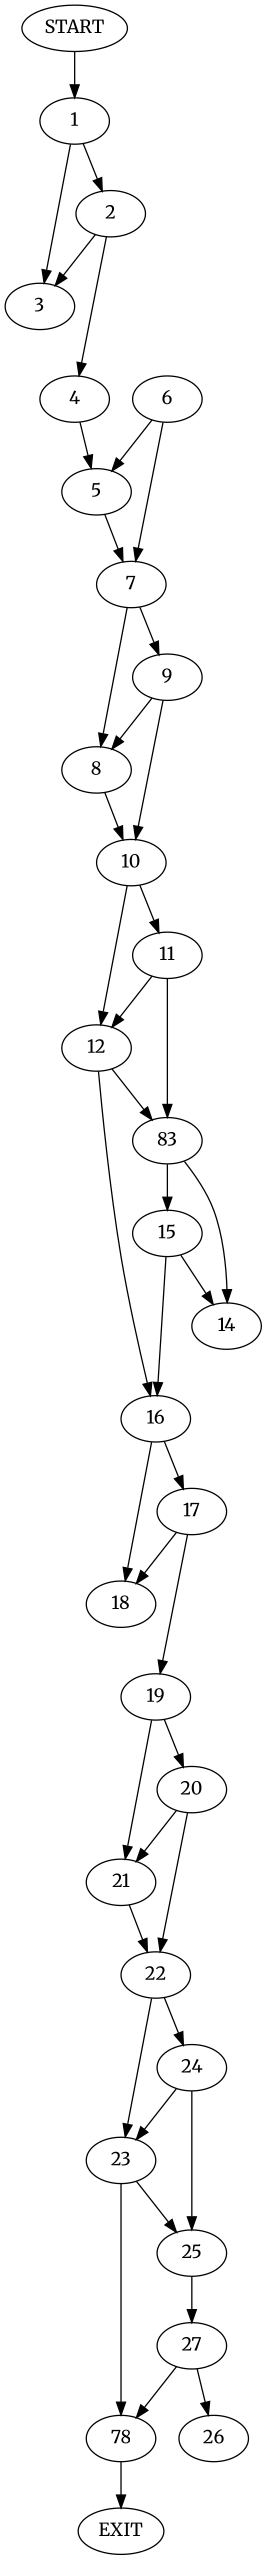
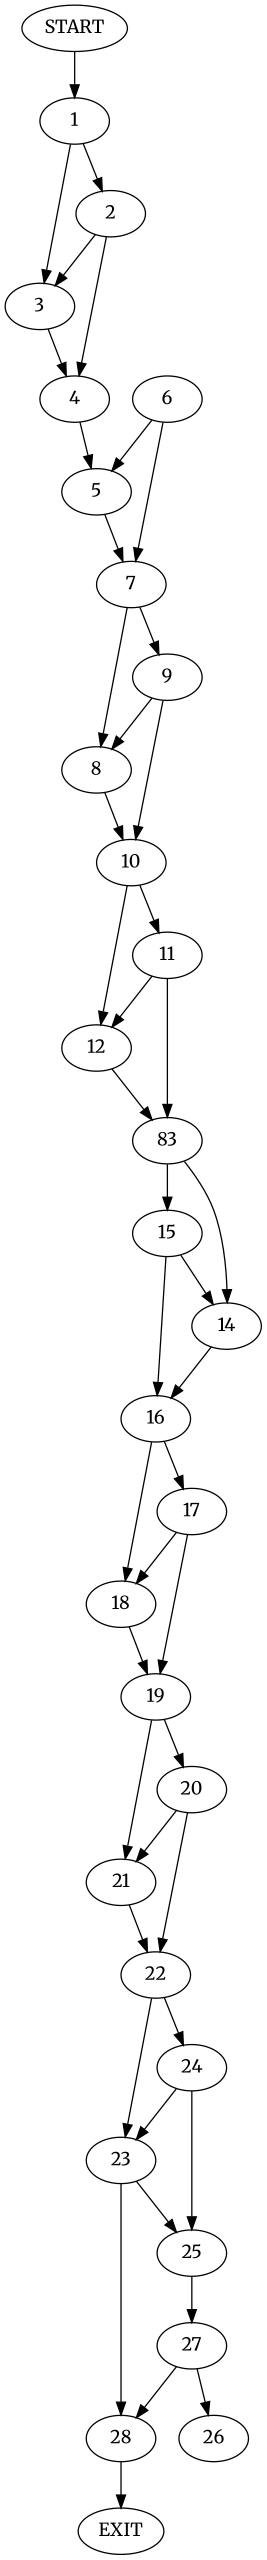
edge "3" -> "4": added
edge "12" -> "16": now "14" -> "16"
edge "18" -> "19": added
node "78": label "78" -> "28"
